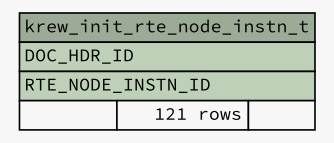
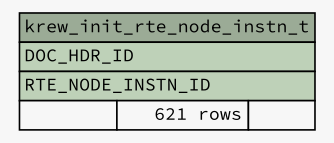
node "krew_init_rte_node_instn_t": text "121 rows" -> "621 rows"
